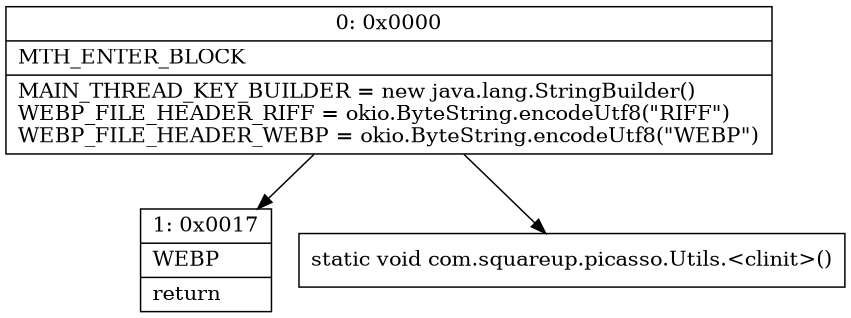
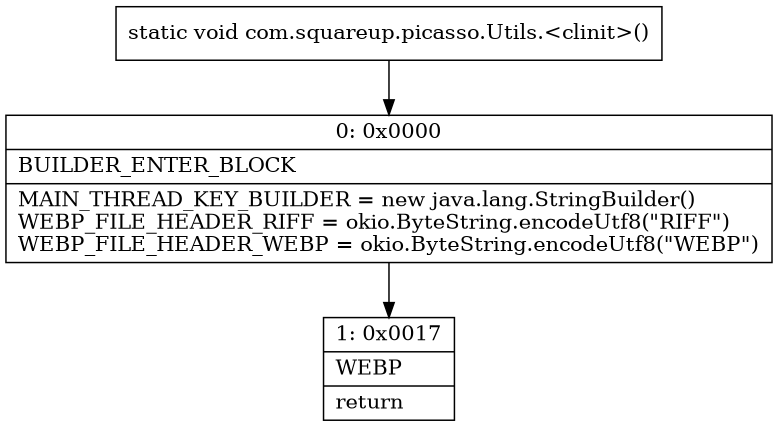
node "0: 0x0000": text "MTH_ENTER_BLOCK" -> "BUILDER_ENTER_BLOCK"
edge "0: 0x0000" -> "static void com.squareup.picasso.Utils.<clinit>()": reversed
